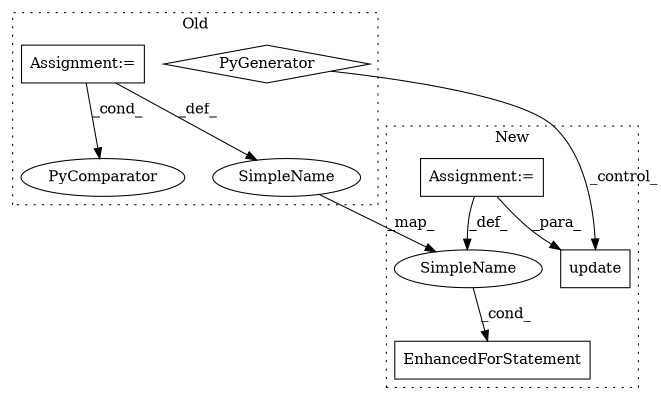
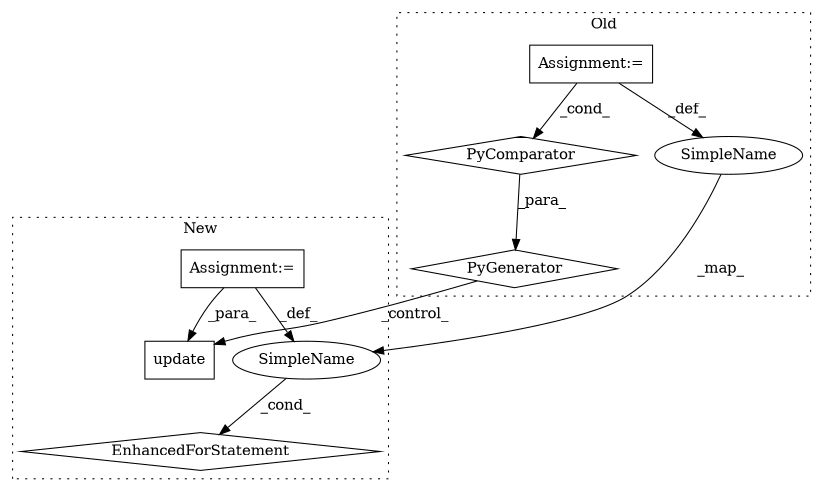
node "PyComparator": shape ellipse -> diamond
edge "PyComparator" -> "PyGenerator": added, label "_para_"
node "EnhancedForStatement": shape box -> diamond
